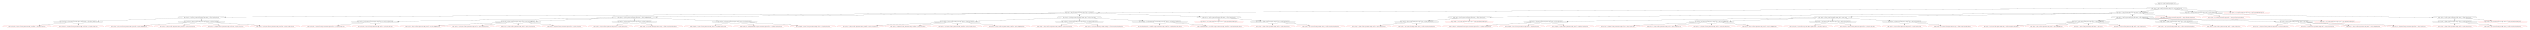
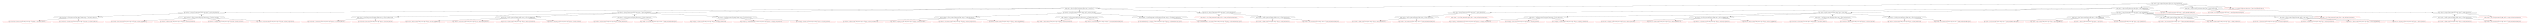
node "edge: null -> 'reset' at level 0 with parent: null": removed
